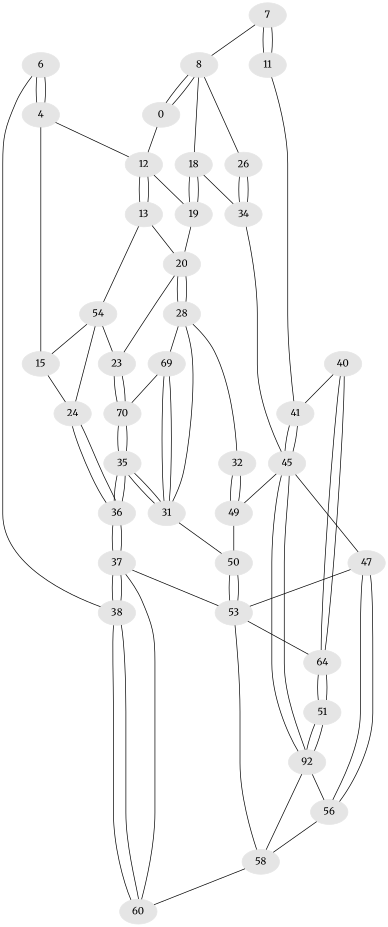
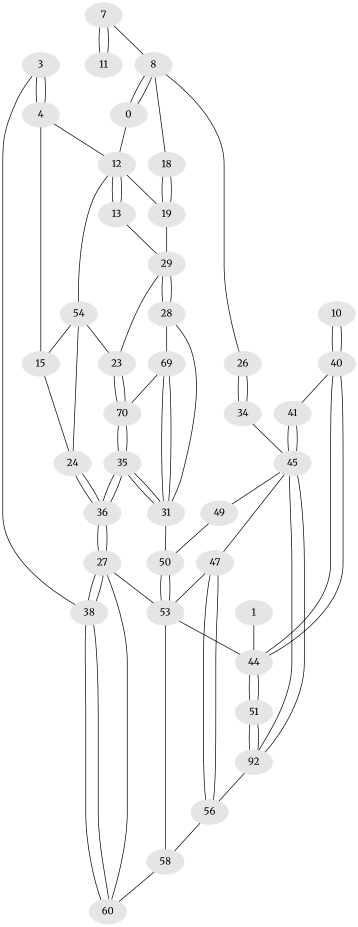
node "6": label "6" -> "3"
edge "18" -- "34": removed
edge "11" -- "41": removed
edge "13" -- "54": now "12" -- "54"
node "20": label "20" -> "29"
node "10": added
node "32": removed
node "37": label "37" -> "27"
node "1": added
node "64": label "64" -> "44"
edge "92" -- "58": removed
